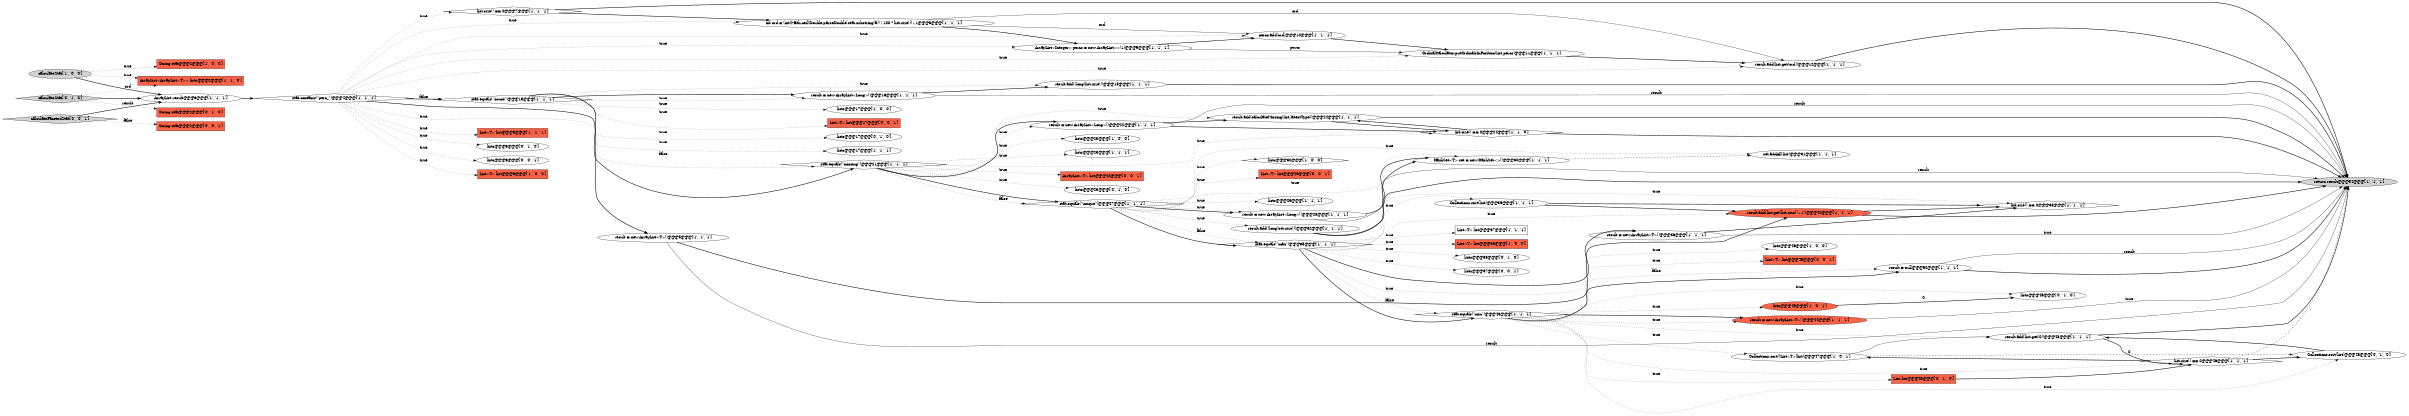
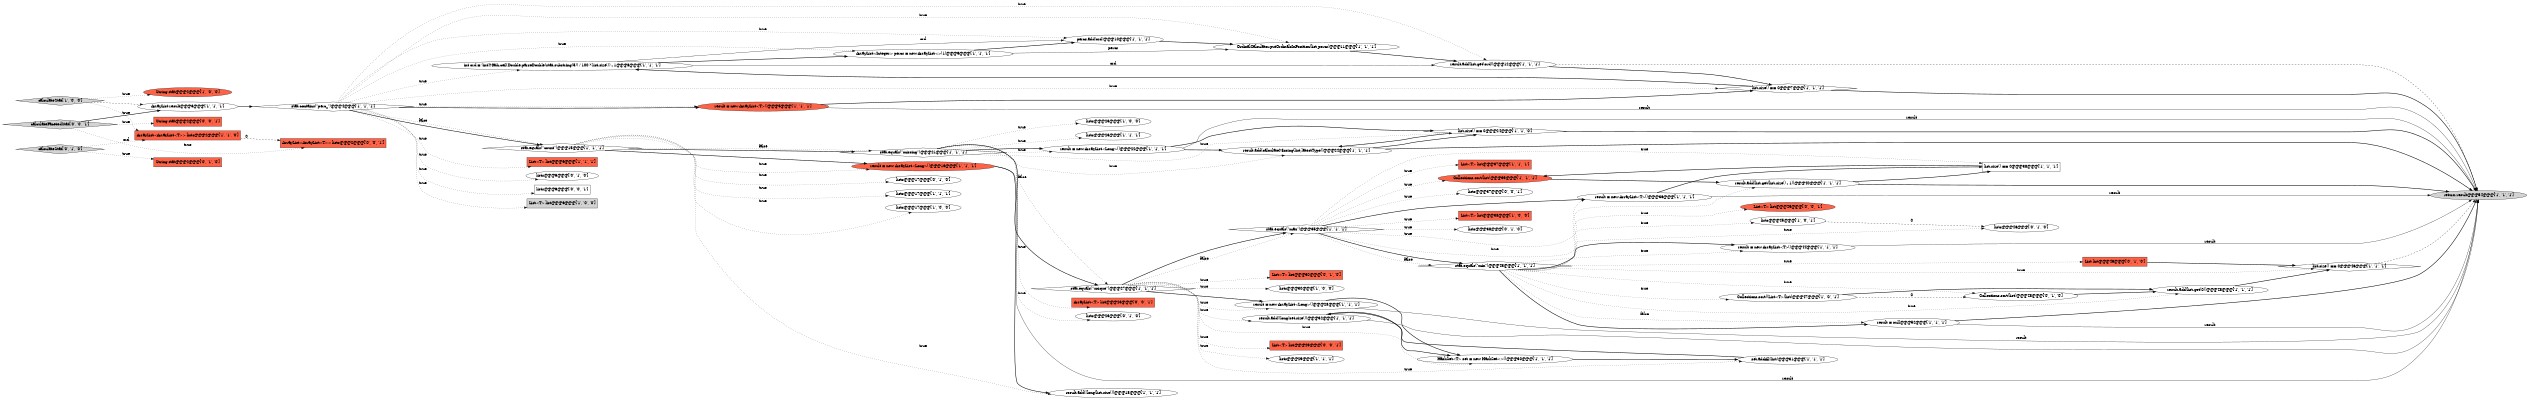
edge "result.add(list.get(ord))@@@12@@@['1', '1', '1']" -> "return result@@@54@@@['1', '1', '1']": style bold -> dashed
node "String stat@@@2@@@['1', '0', '0']": shape box -> ellipse
edge "result.add(list.get(ord))@@@12@@@['1', '1', '1']" -> "list.size() == 0@@@7@@@['1', '1', '1']": added
node "calculateStat['1', '0', '0']": shape ellipse -> diamond
edge "result.add((long)list.size())@@@18@@@['1', '1', '1']" -> "return result@@@54@@@['1', '1', '1']": removed
edge "calculateStat['1', '0', '0']" -> "ArrayList result@@@3@@@['1', '1', '1']": style bold -> dashed
node "result = new ArrayList<Long>()@@@16@@@['1', '1', '1']": fillcolor white -> tomato
edge "calculateStat['0', '1', '0']" -> "ArrayList result@@@3@@@['1', '1', '1']": removed
edge "calculateStat['0', '1', '0']" -> "String stat@@@2@@@['0', '1', '0']": label "result" -> "true"
edge "calculateFacetedStat['0', '0', '1']" -> "String stat@@@2@@@['0', '0', '1']": label "false" -> "true"
node "List<T> list@@@17@@@['0', '0', '1']": removed
node "ArrayList<ArrayList<T>> lists@@@2@@@['0', '0', '1']": added
edge "HashSet<T> set = new HashSet<>()@@@30@@@['1', '1', '1']" -> "set.addAll(list)@@@31@@@['1', '1', '1']": style dashed -> bold
node "lists@@@6@@@['0', '0', '1']": shape ellipse -> box
node "lists@@@30@@@['1', '0', '0']": shape diamond -> ellipse
node "List<T> list@@@6@@@['1', '0', '0']": fillcolor tomato -> lightgray
edge "result.add((long)set.size())@@@32@@@['1', '1', '1']" -> "return result@@@54@@@['1', '1', '1']": style bold -> solid
node "Collections.sort(list)@@@39@@@['1', '1', '1']": fillcolor white -> tomato
edge "Collections.sort(list)@@@39@@@['1', '1', '1']" -> "list.size() == 0@@@38@@@['1', '1', '1']": reversed
node "list.size() == 0@@@38@@@['1', '1', '1']": shape diamond -> box
node "result.add(list.get(list.size() - 1))@@@40@@@['1', '1', '1']": fillcolor tomato -> white
node "List<T> list@@@37@@@['1', '1', '1']": fillcolor white -> tomato
edge "result = new ArrayList<T>()@@@36@@@['1', '1', '1']" -> "return result@@@54@@@['1', '1', '1']": label "true" -> "result"
node "result = new ArrayList<T>()@@@5@@@['1', '1', '1']": fillcolor white -> tomato
node "lists@@@46@@@['1', '0', '0']": removed
node "List<T> list@@@45@@@['0', '0', '1']": shape box -> ellipse
node "List<T> list@@@30@@@['0', '1', '0']": added
edge "result = new ArrayList<T>()@@@44@@@['1', '1', '1']" -> "return result@@@54@@@['1', '1', '1']": label "true" -> "result"
edge "lists@@@45@@@['1', '0', '1']" -> "lists@@@46@@@['0', '1', '0']": style bold -> dashed
edge "result = new ArrayList<T>()@@@5@@@['1', '1', '1']" -> "result.add(list.get(list.size() - 1))@@@40@@@['1', '1', '1']": now "result = new ArrayList<T>()@@@5@@@['1', '1', '1']" -> "list.size() == 0@@@7@@@['1', '1', '1']"
node "lists@@@45@@@['1', '0', '1']": fillcolor tomato -> white
node "result = new ArrayList<T>()@@@44@@@['1', '1', '1']": fillcolor tomato -> white
edge "result.add(list.get(0))@@@48@@@['1', '1', '1']" -> "return result@@@54@@@['1', '1', '1']": removed
edge "Collections.sort((List<T>)list)@@@47@@@['1', '0', '1']" -> "result.add(list.get(0))@@@48@@@['1', '1', '1']": style solid -> bold
edge "set.addAll(list)@@@31@@@['1', '1', '1']" -> "result.add((long)set.size())@@@32@@@['1', '1', '1']": added
edge "list.size() == 0@@@46@@@['1', '1', '1']" -> "Collections.sort(list)@@@48@@@['0', '1', '0']": removed
edge "list.size() == 0@@@46@@@['1', '1', '1']" -> "Collections.sort((List<T>)list)@@@47@@@['1', '0', '1']": removed
